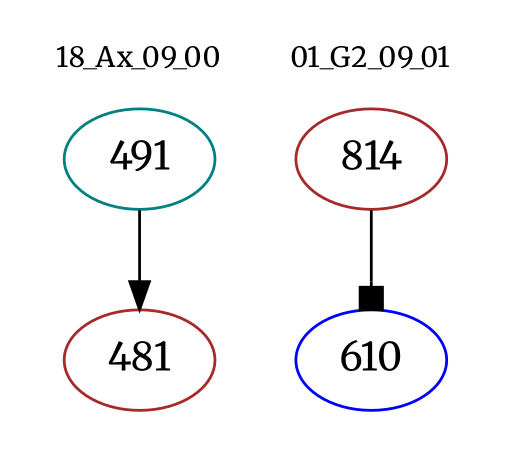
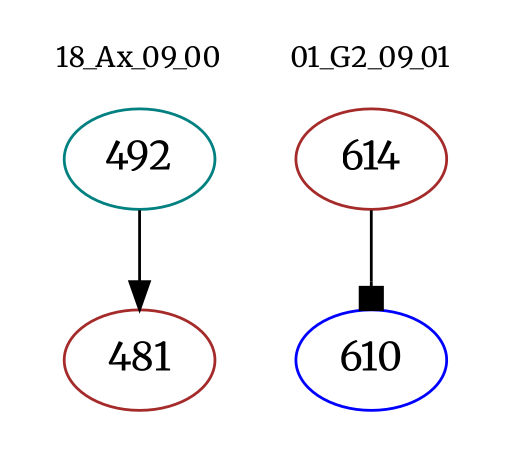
node "491": label "491" -> "492"
node "814": label "814" -> "614"
